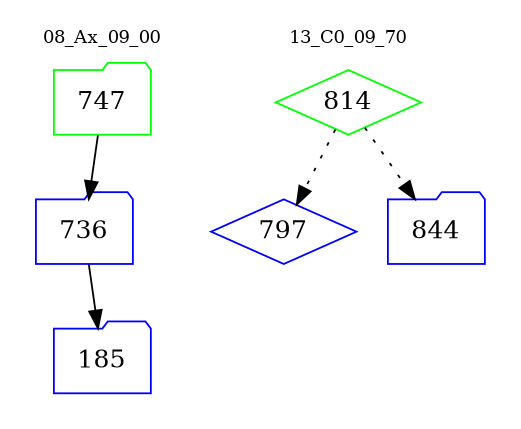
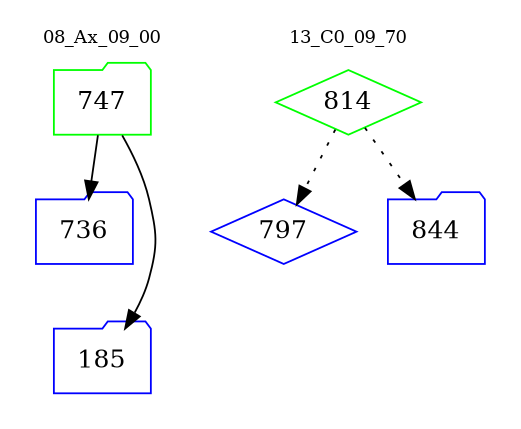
edge "736" -> "185": now "747" -> "185"
